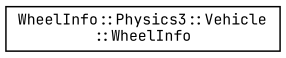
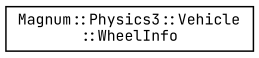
node "WheelInfo::Physics3::Vehicle ::WheelInfo": label "WheelInfo::Physics3::Vehicle ::WheelInfo" -> "Magnum::Physics3::Vehicle ::WheelInfo"
